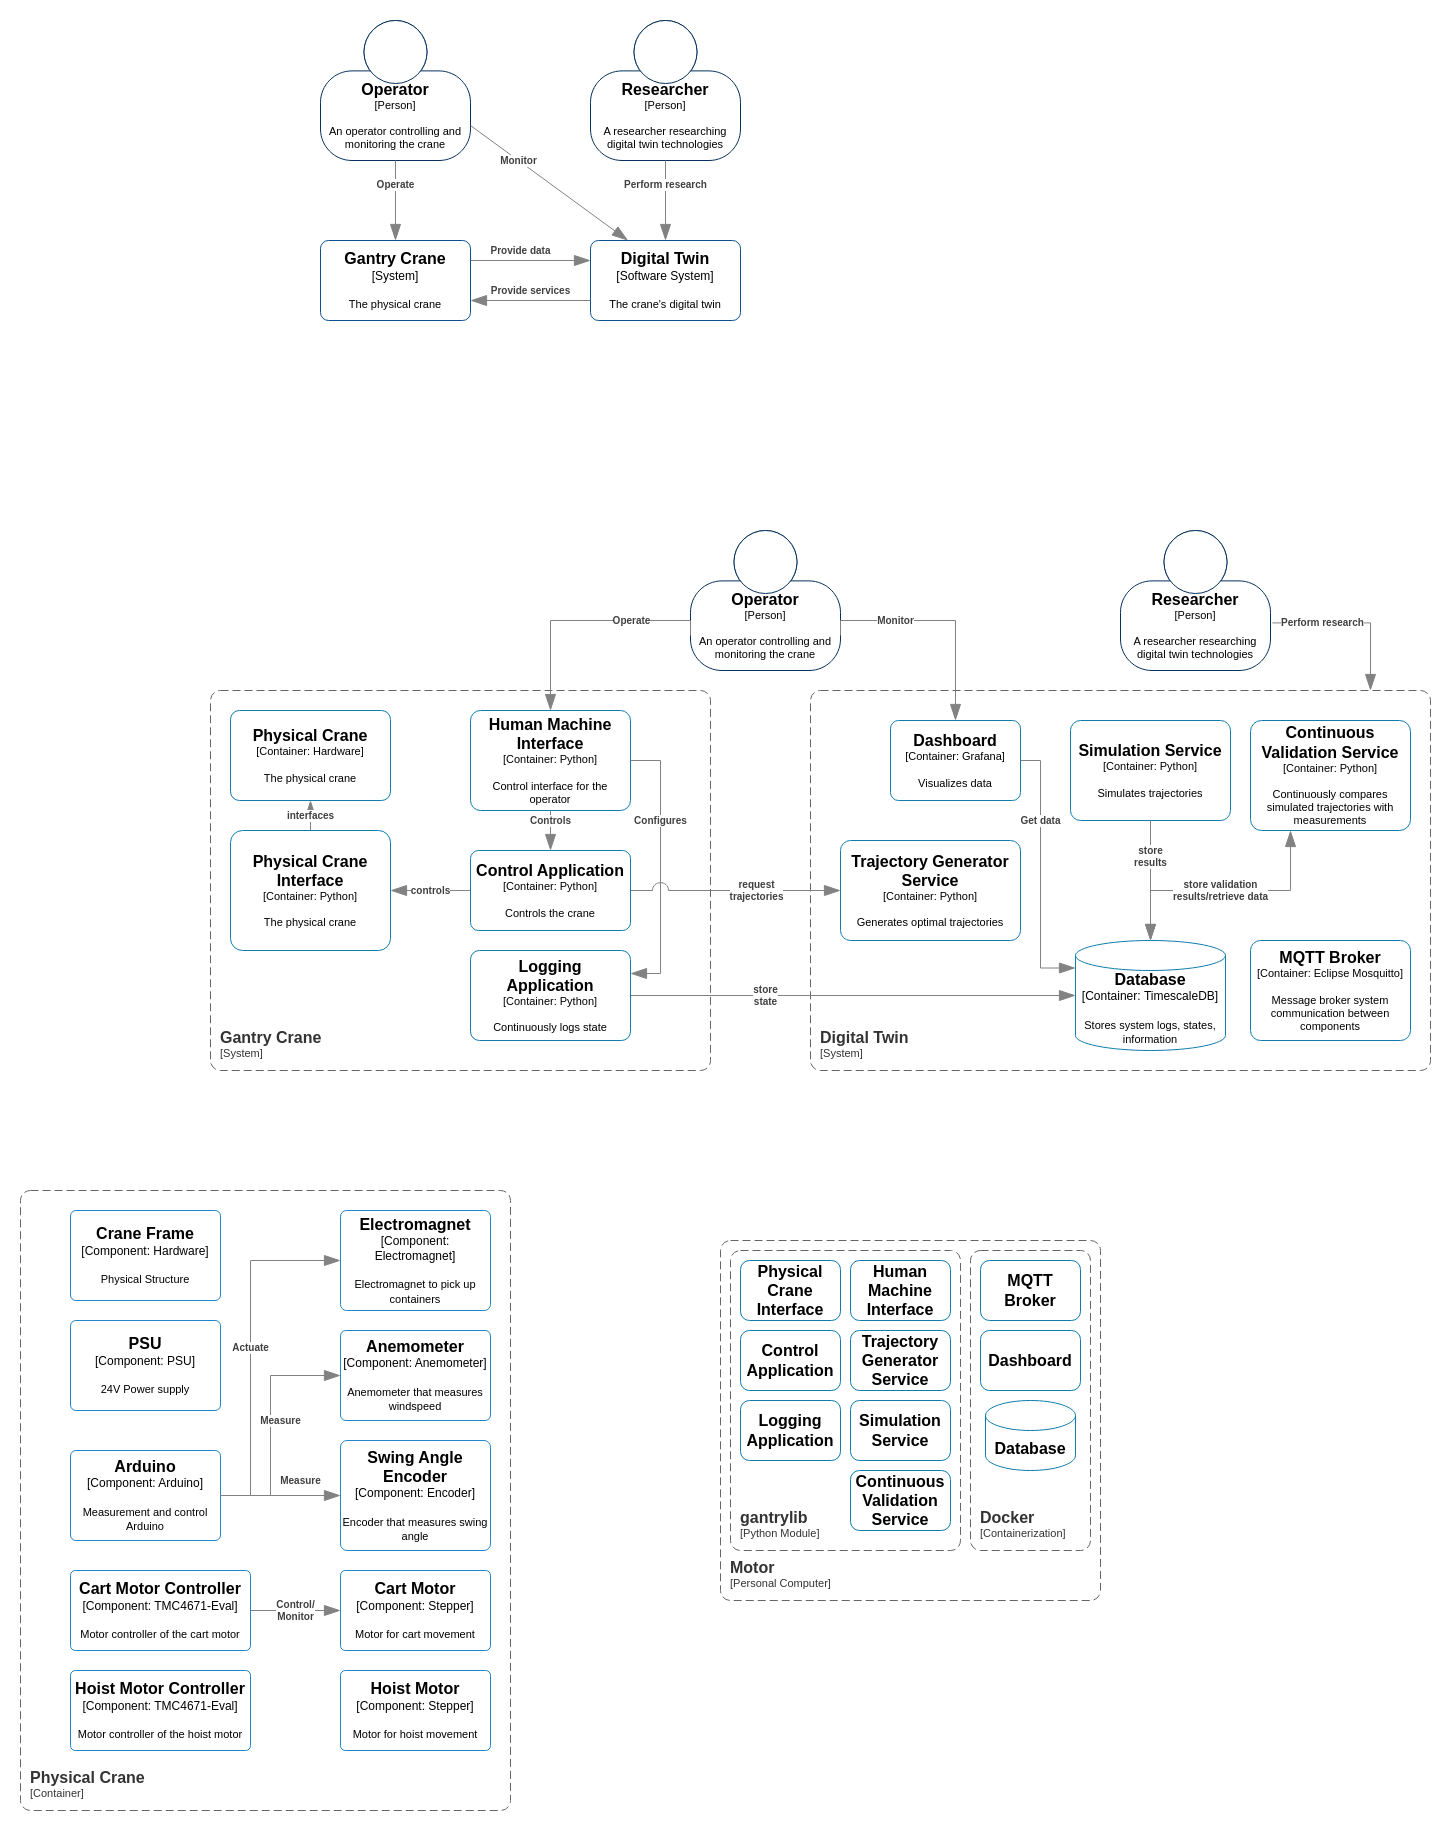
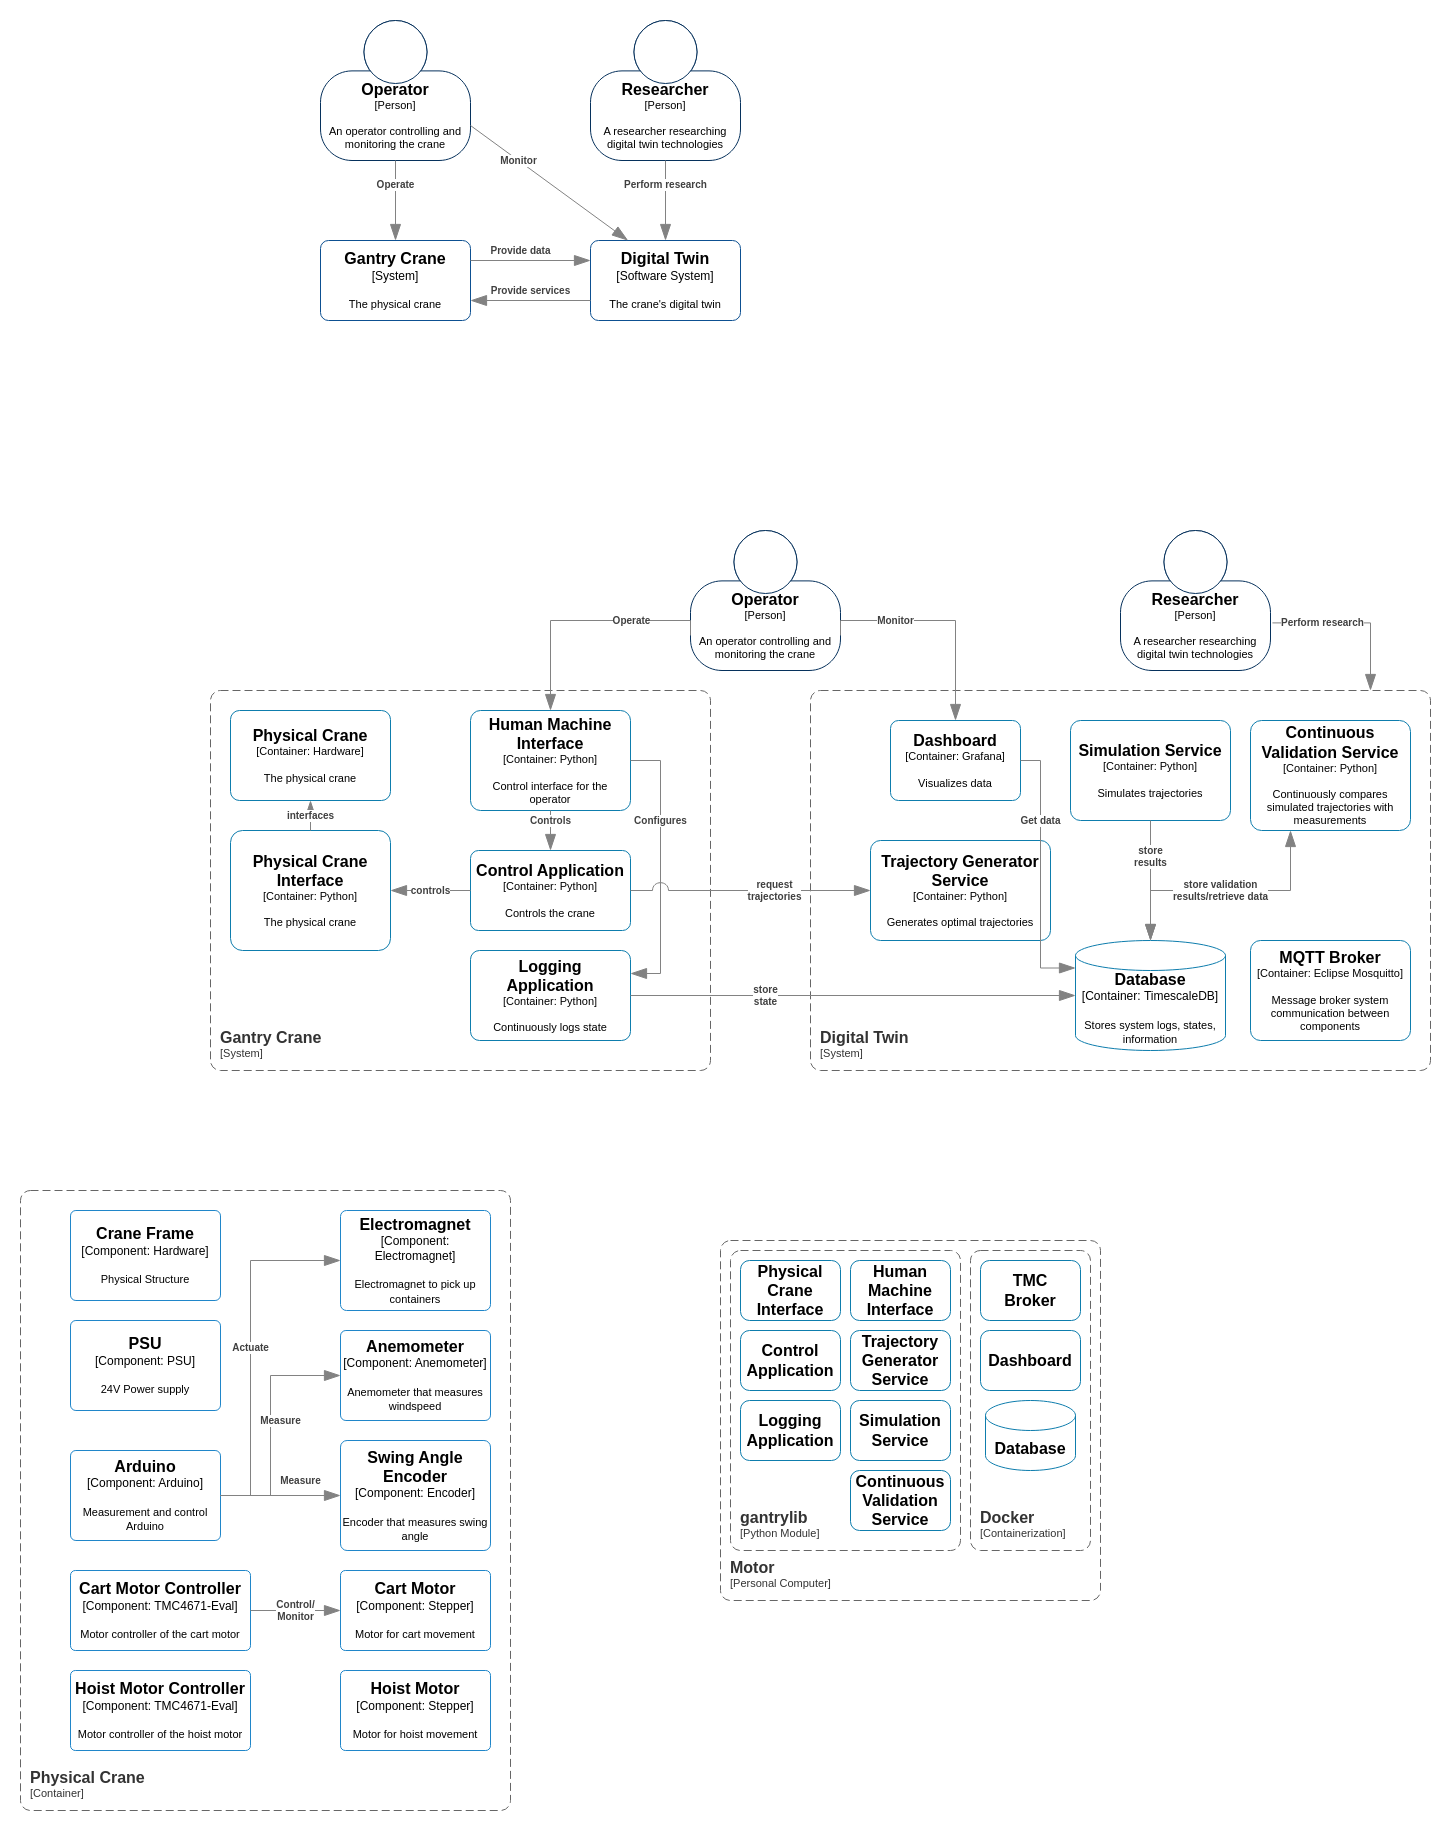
node "Trajectory Generator Service [Container: Python] Generates optimal trajectories": moved (931, 891) -> (961, 891)
node "MQTT Broker": label "MQTT Broker" -> "TMC Broker"
